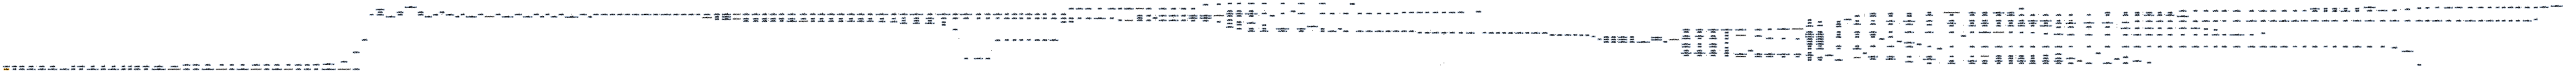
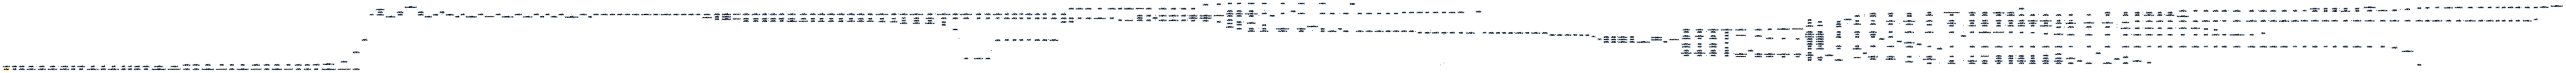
node "0x0063ef9b movl %esi, 0x00664d30": added
